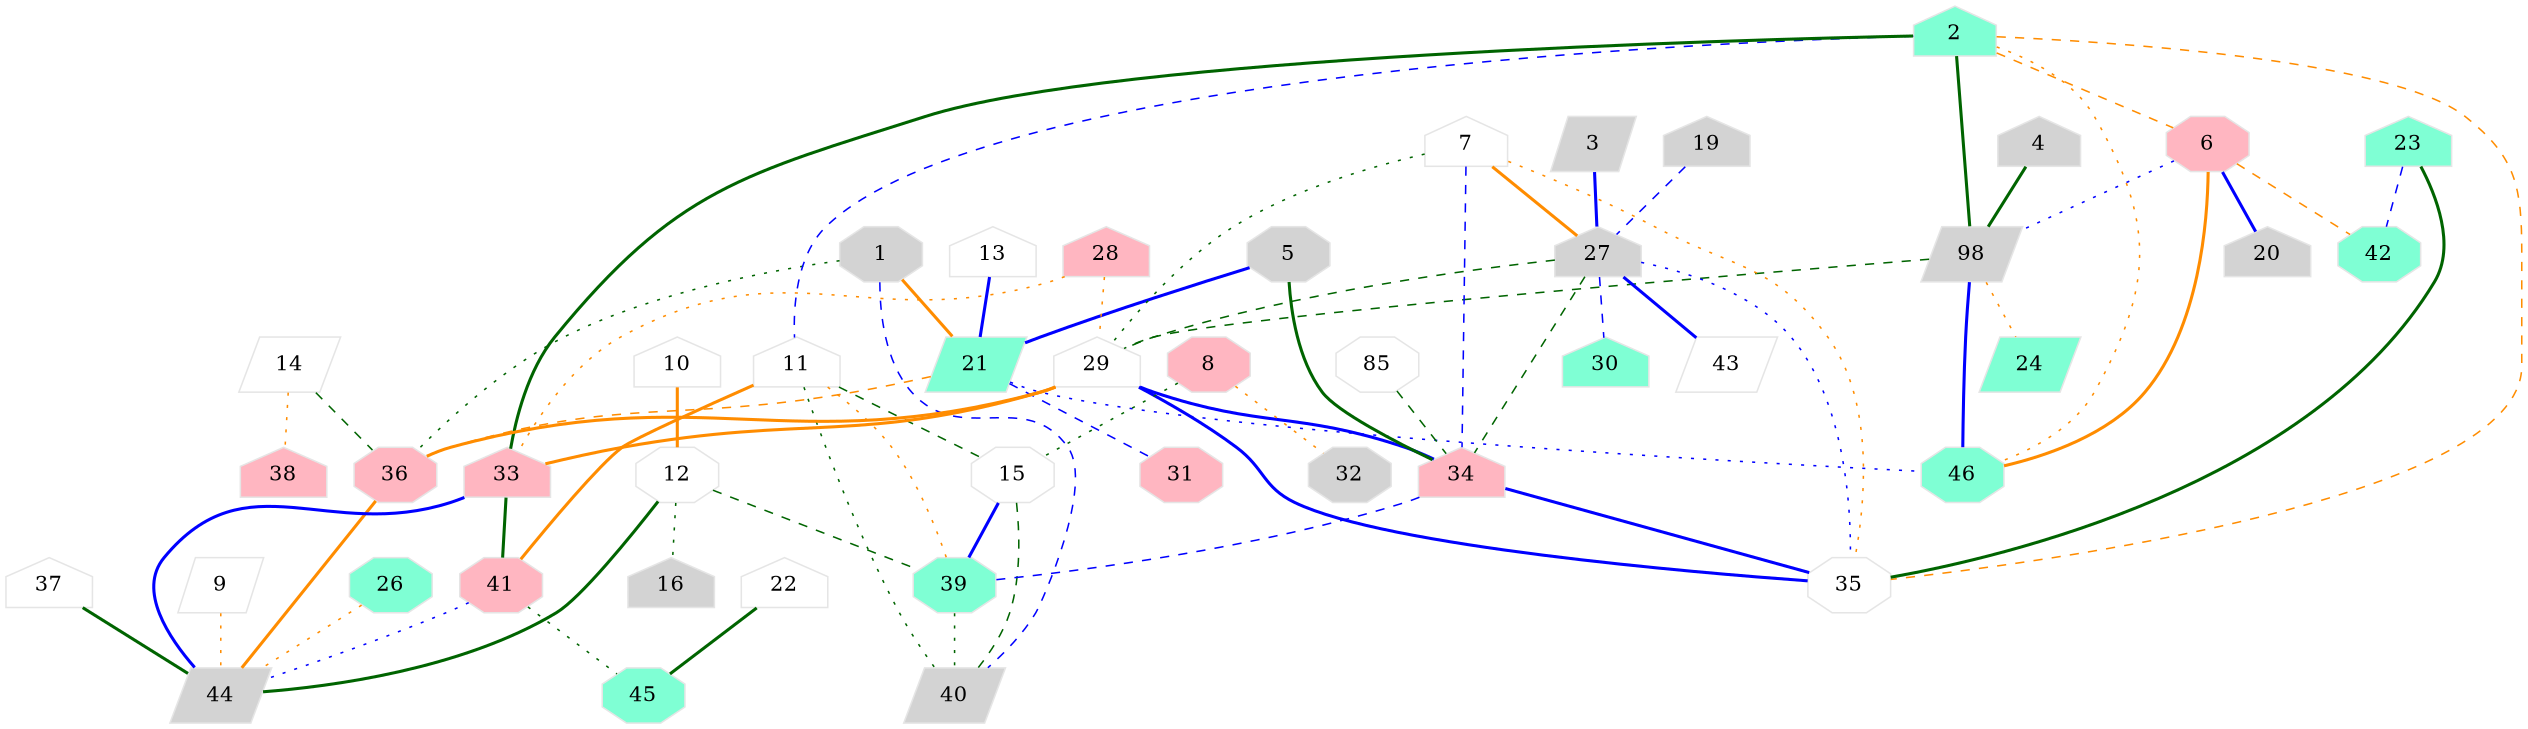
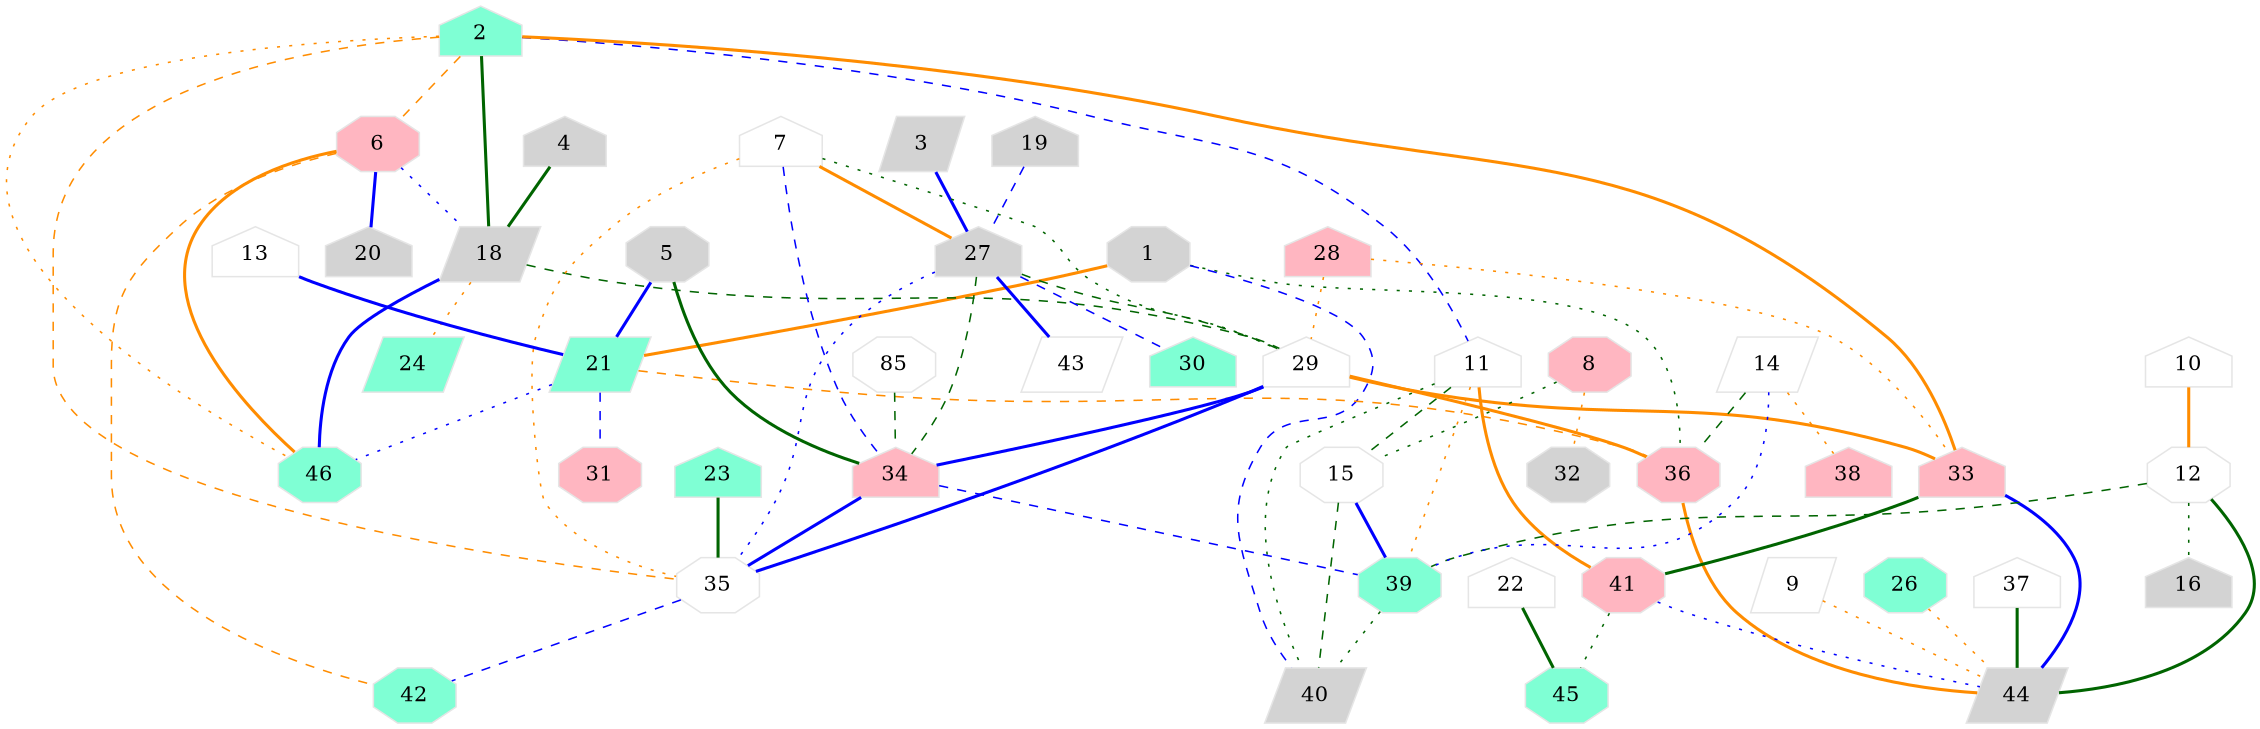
edge "2" -- "33": color darkgreen -> darkorange
edge "23" -- "42": now "35" -- "42"
node "98": label "98" -> "18"
edge "14" -- "39": added
